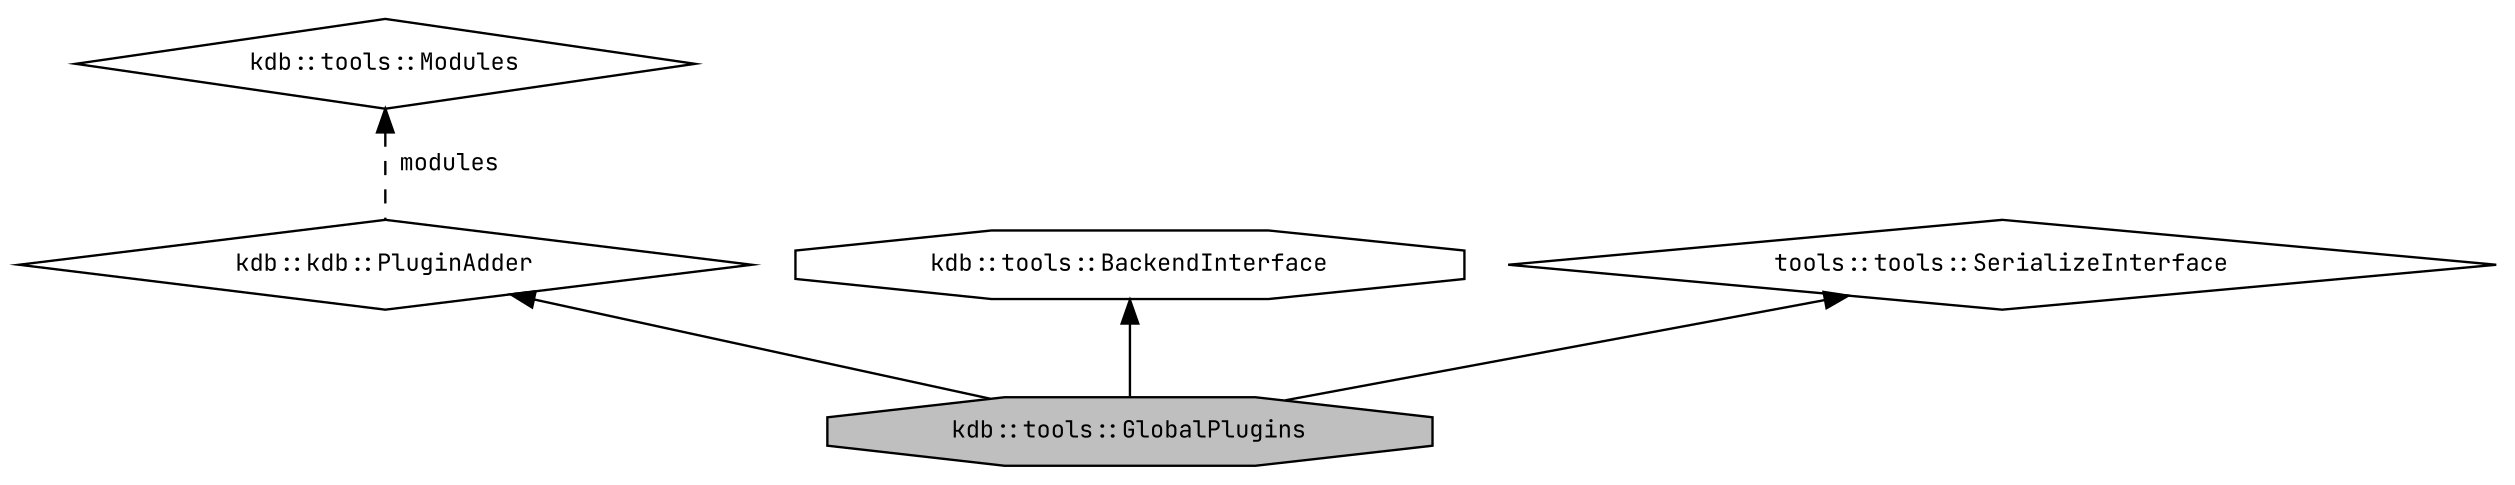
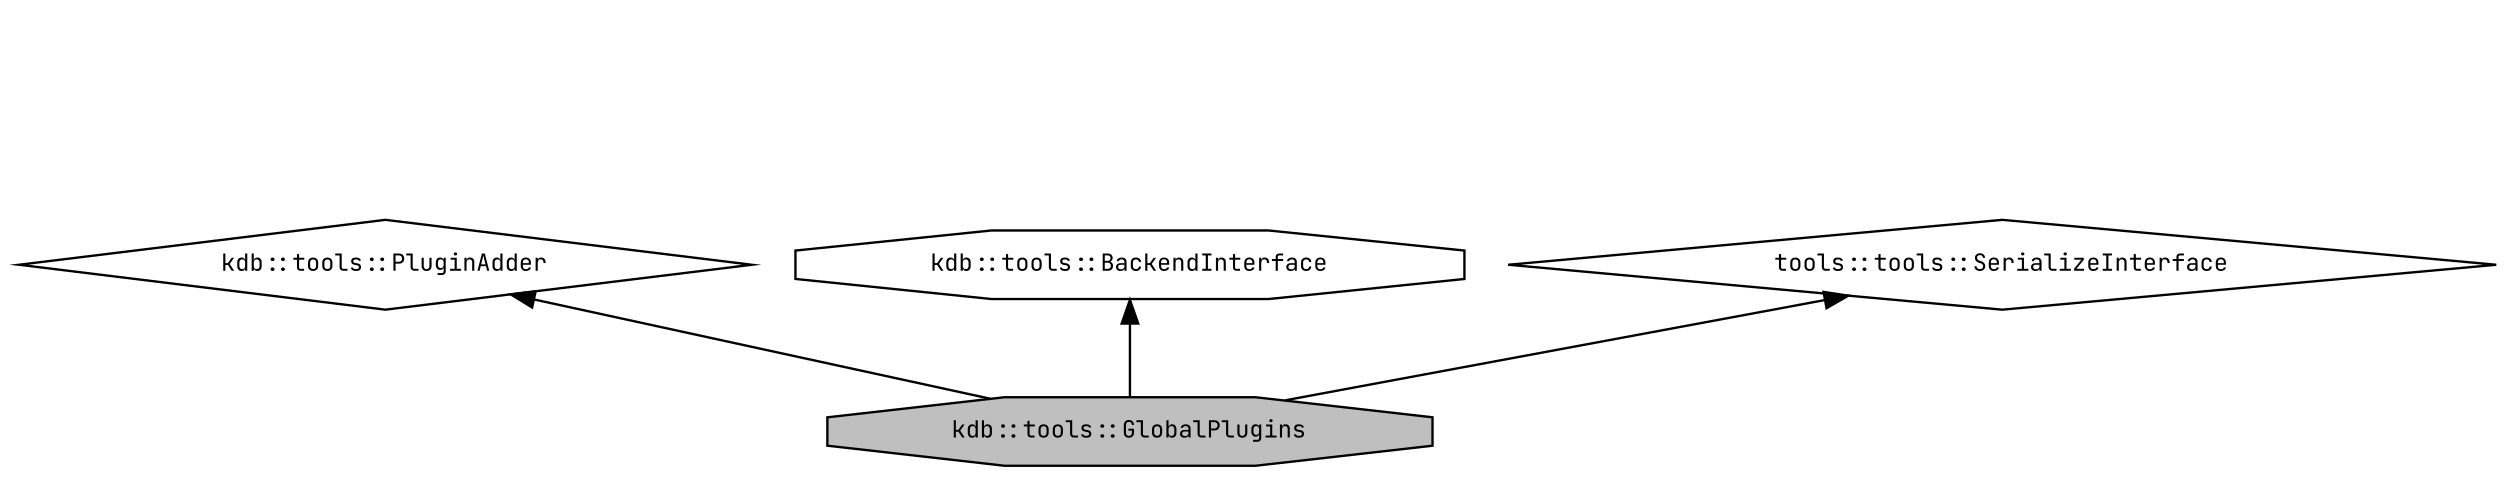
node "kdb::tools::Modules": removed
node "kdb::kdb::PluginAdder": label "kdb::kdb::PluginAdder" -> "kdb::tools::PluginAdder"
